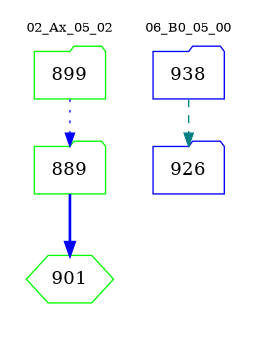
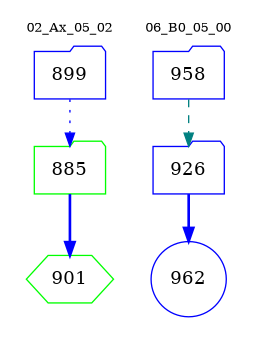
node "899": color green -> blue
node "938": label "938" -> "958"
node "889": label "889" -> "885"
node "962": added
